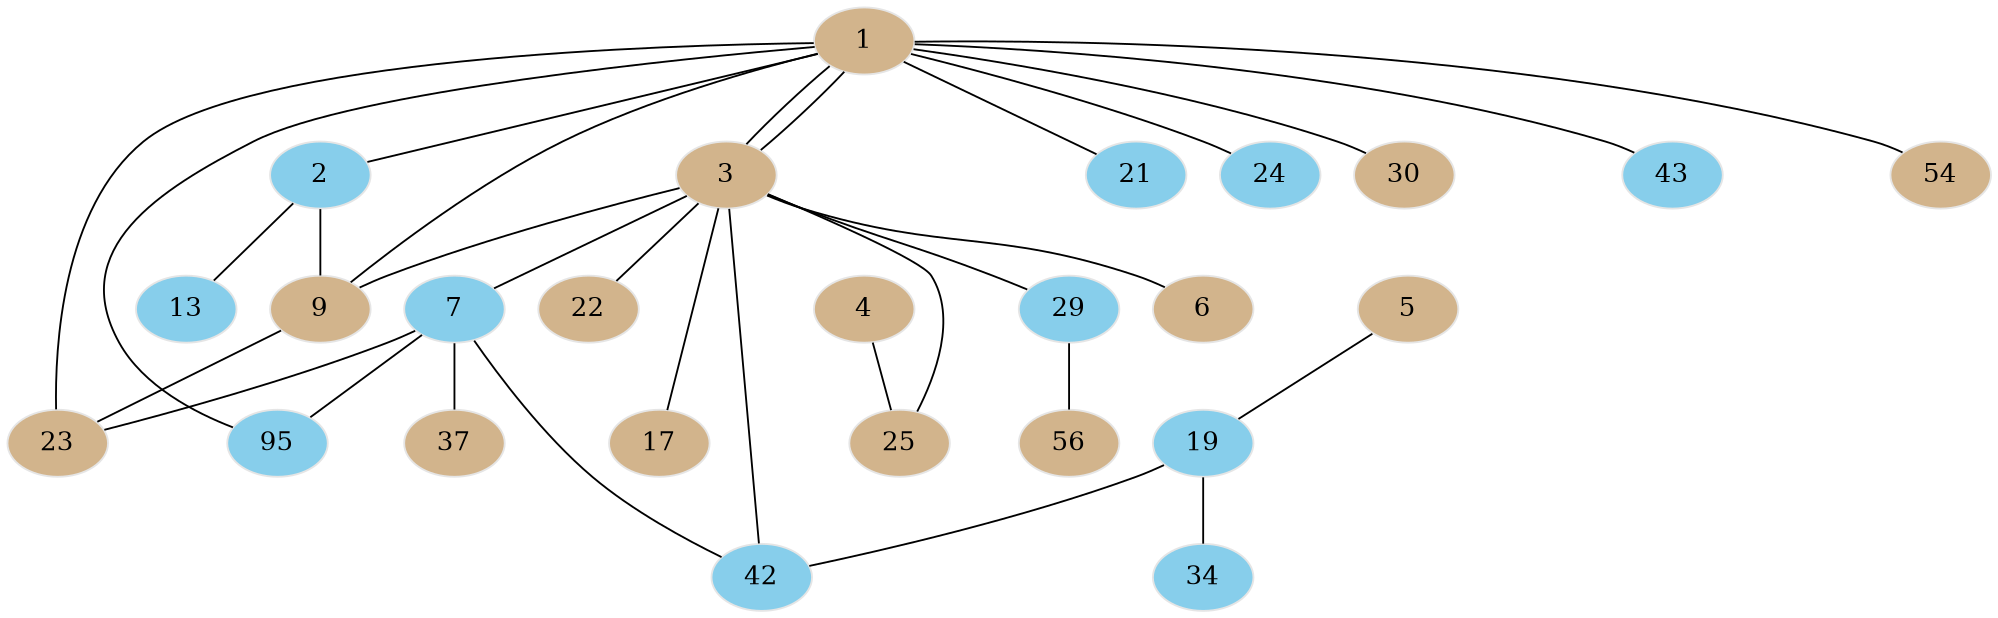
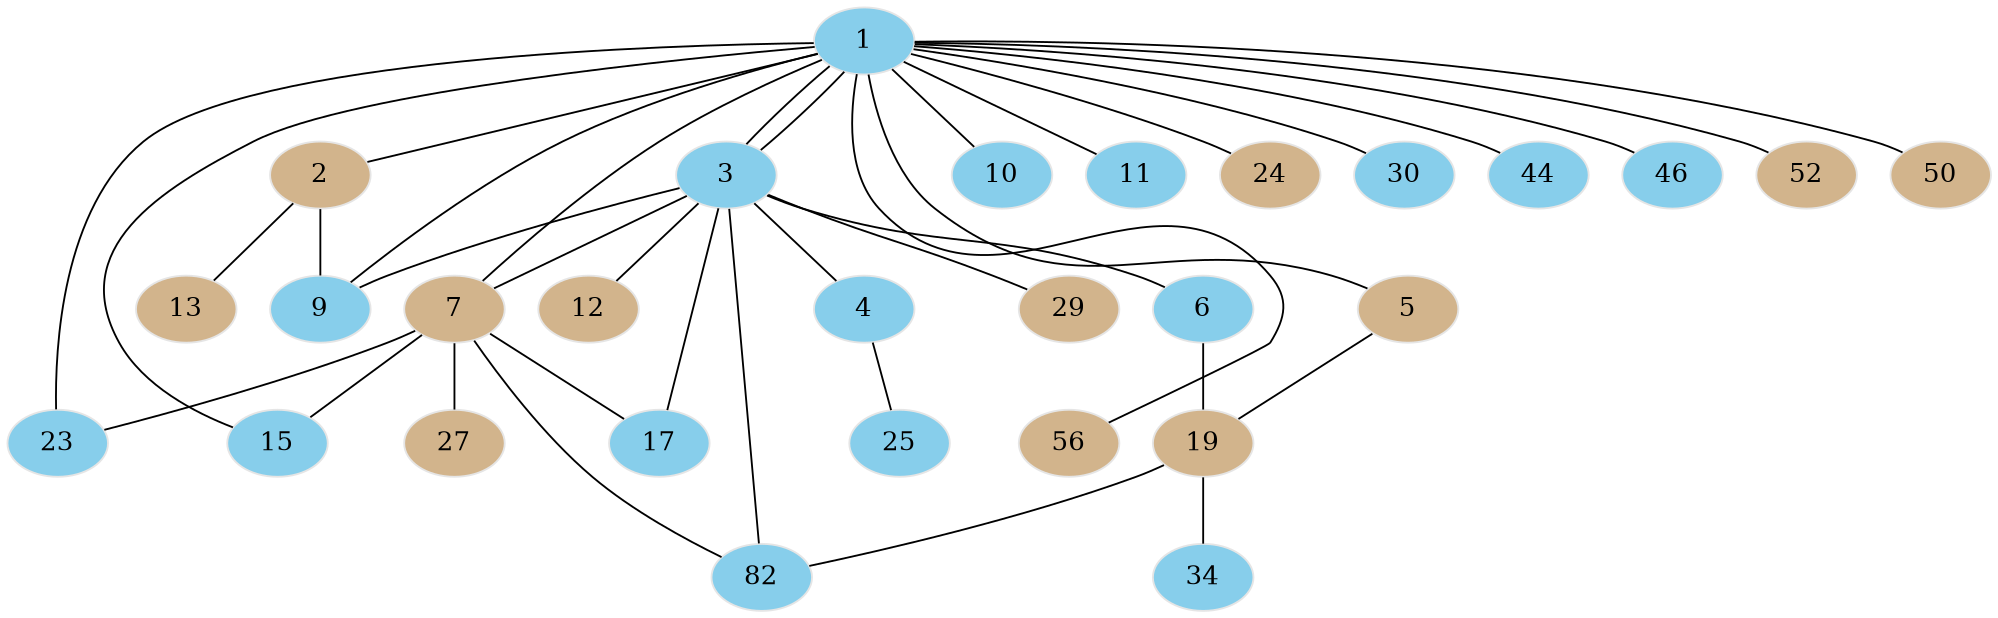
node "1": fillcolor tan -> skyblue
edge "1" -- "7": added
node "2": fillcolor skyblue -> tan
node "3": fillcolor tan -> skyblue
node "10": added
node "21": label "21" -> "11"
node "24": fillcolor skyblue -> tan
node "30": fillcolor tan -> skyblue
node "44": added
node "43": label "43" -> "46"
node "52": added
node "54": label "54" -> "50"
edge "3" -- "25": now "3" -- "4"
edge "1" -- "5": added
node "13": fillcolor skyblue -> tan
node "9": fillcolor tan -> skyblue
node "7": fillcolor skyblue -> tan
node "22": label "22" -> "12"
node "4": fillcolor tan -> skyblue
node "29": fillcolor skyblue -> tan
node "6": fillcolor tan -> skyblue
edge "6" -- "19": added
edge "9" -- "23": removed
edge "7" -- "17": added
edge "29" -- "56": now "1" -- "56"
node "23": fillcolor tan -> skyblue
node "95": label "95" -> "15"
node "37": label "37" -> "27"
node "17": fillcolor tan -> skyblue
node "25": fillcolor tan -> skyblue
node "19": fillcolor skyblue -> tan
node "42": label "42" -> "82"
